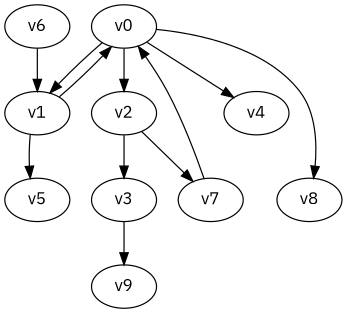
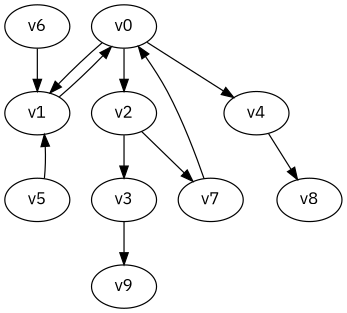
edge "v0" -> "v8": now "v4" -> "v8"
edge "v1" -> "v5": reversed
